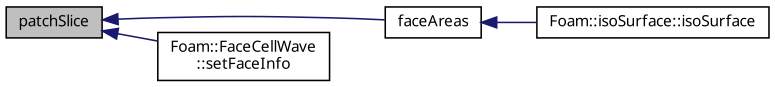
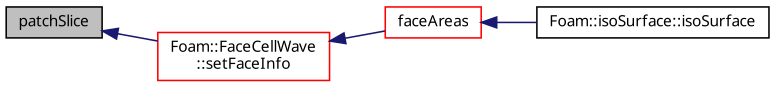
edge "faceAreas" -> "patchSlice": now "faceAreas" -> "Foam::FaceCellWave ::setFaceInfo"
node "faceAreas": color black -> red
node "Foam::FaceCellWave ::setFaceInfo": color black -> red
